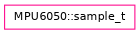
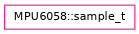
node "MPU6050::sample_t": label "MPU6050::sample_t" -> "MPU6058::sample_t"
